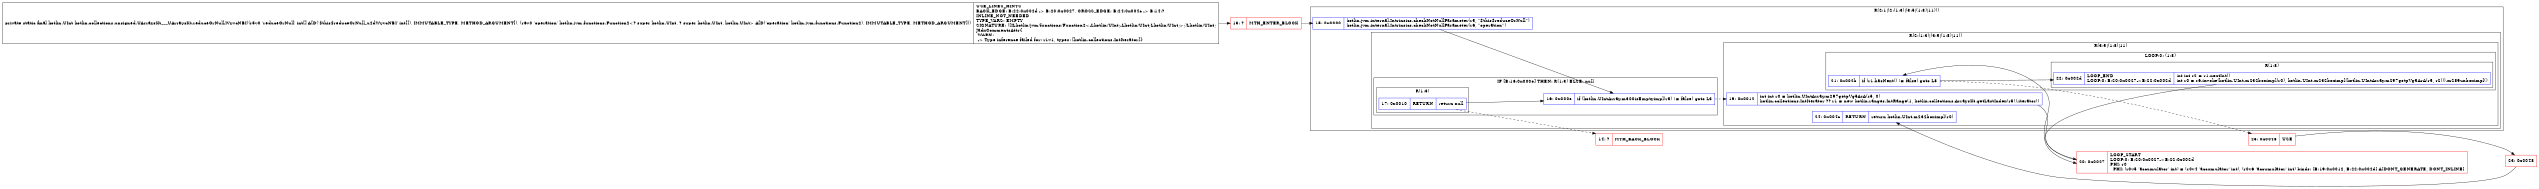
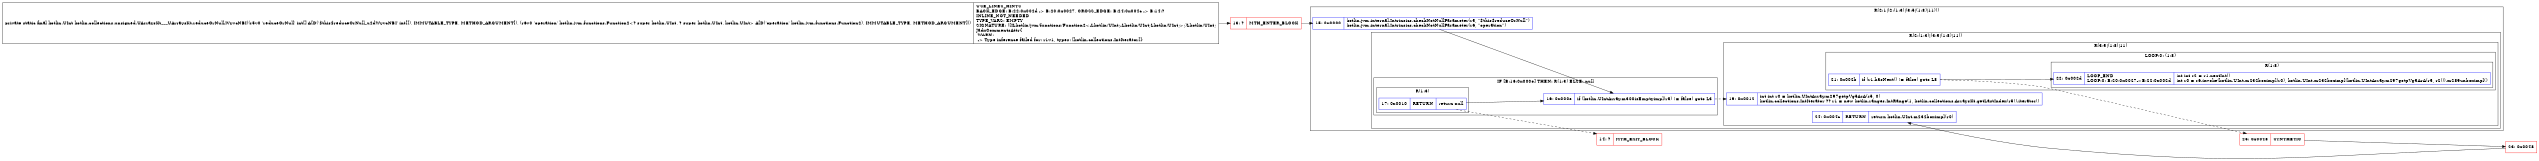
node "14: ?": text "MTH_BACK_BLOCK" -> "MTH_EXIT_BLOCK"
node "25: 0x0048": text "USE" -> "SYNTHETIC"
node "20: 0x0027": removed
